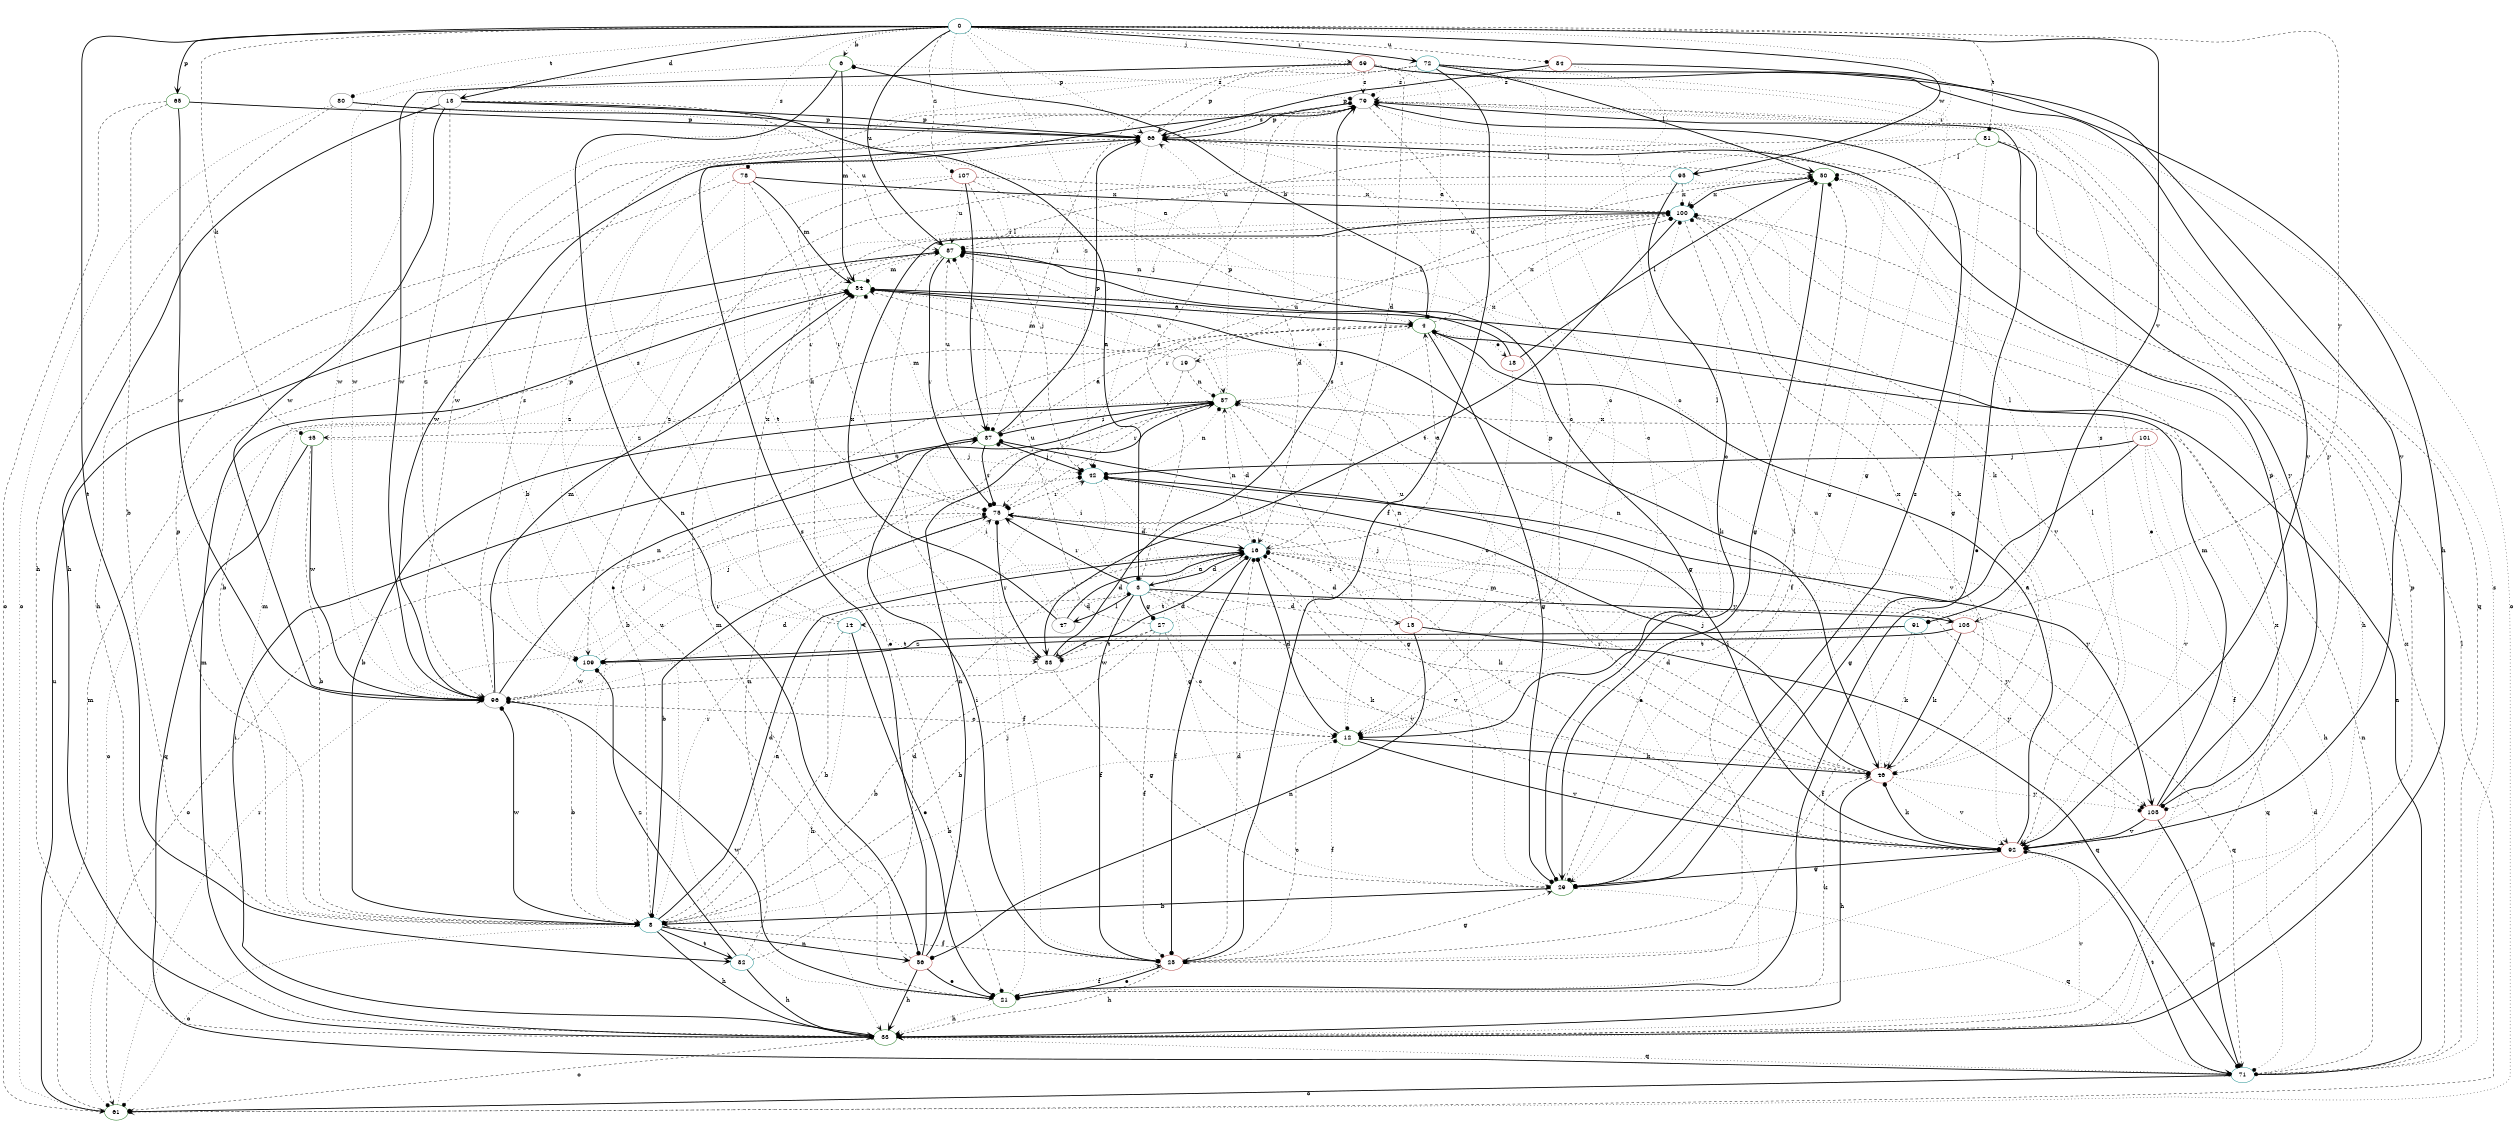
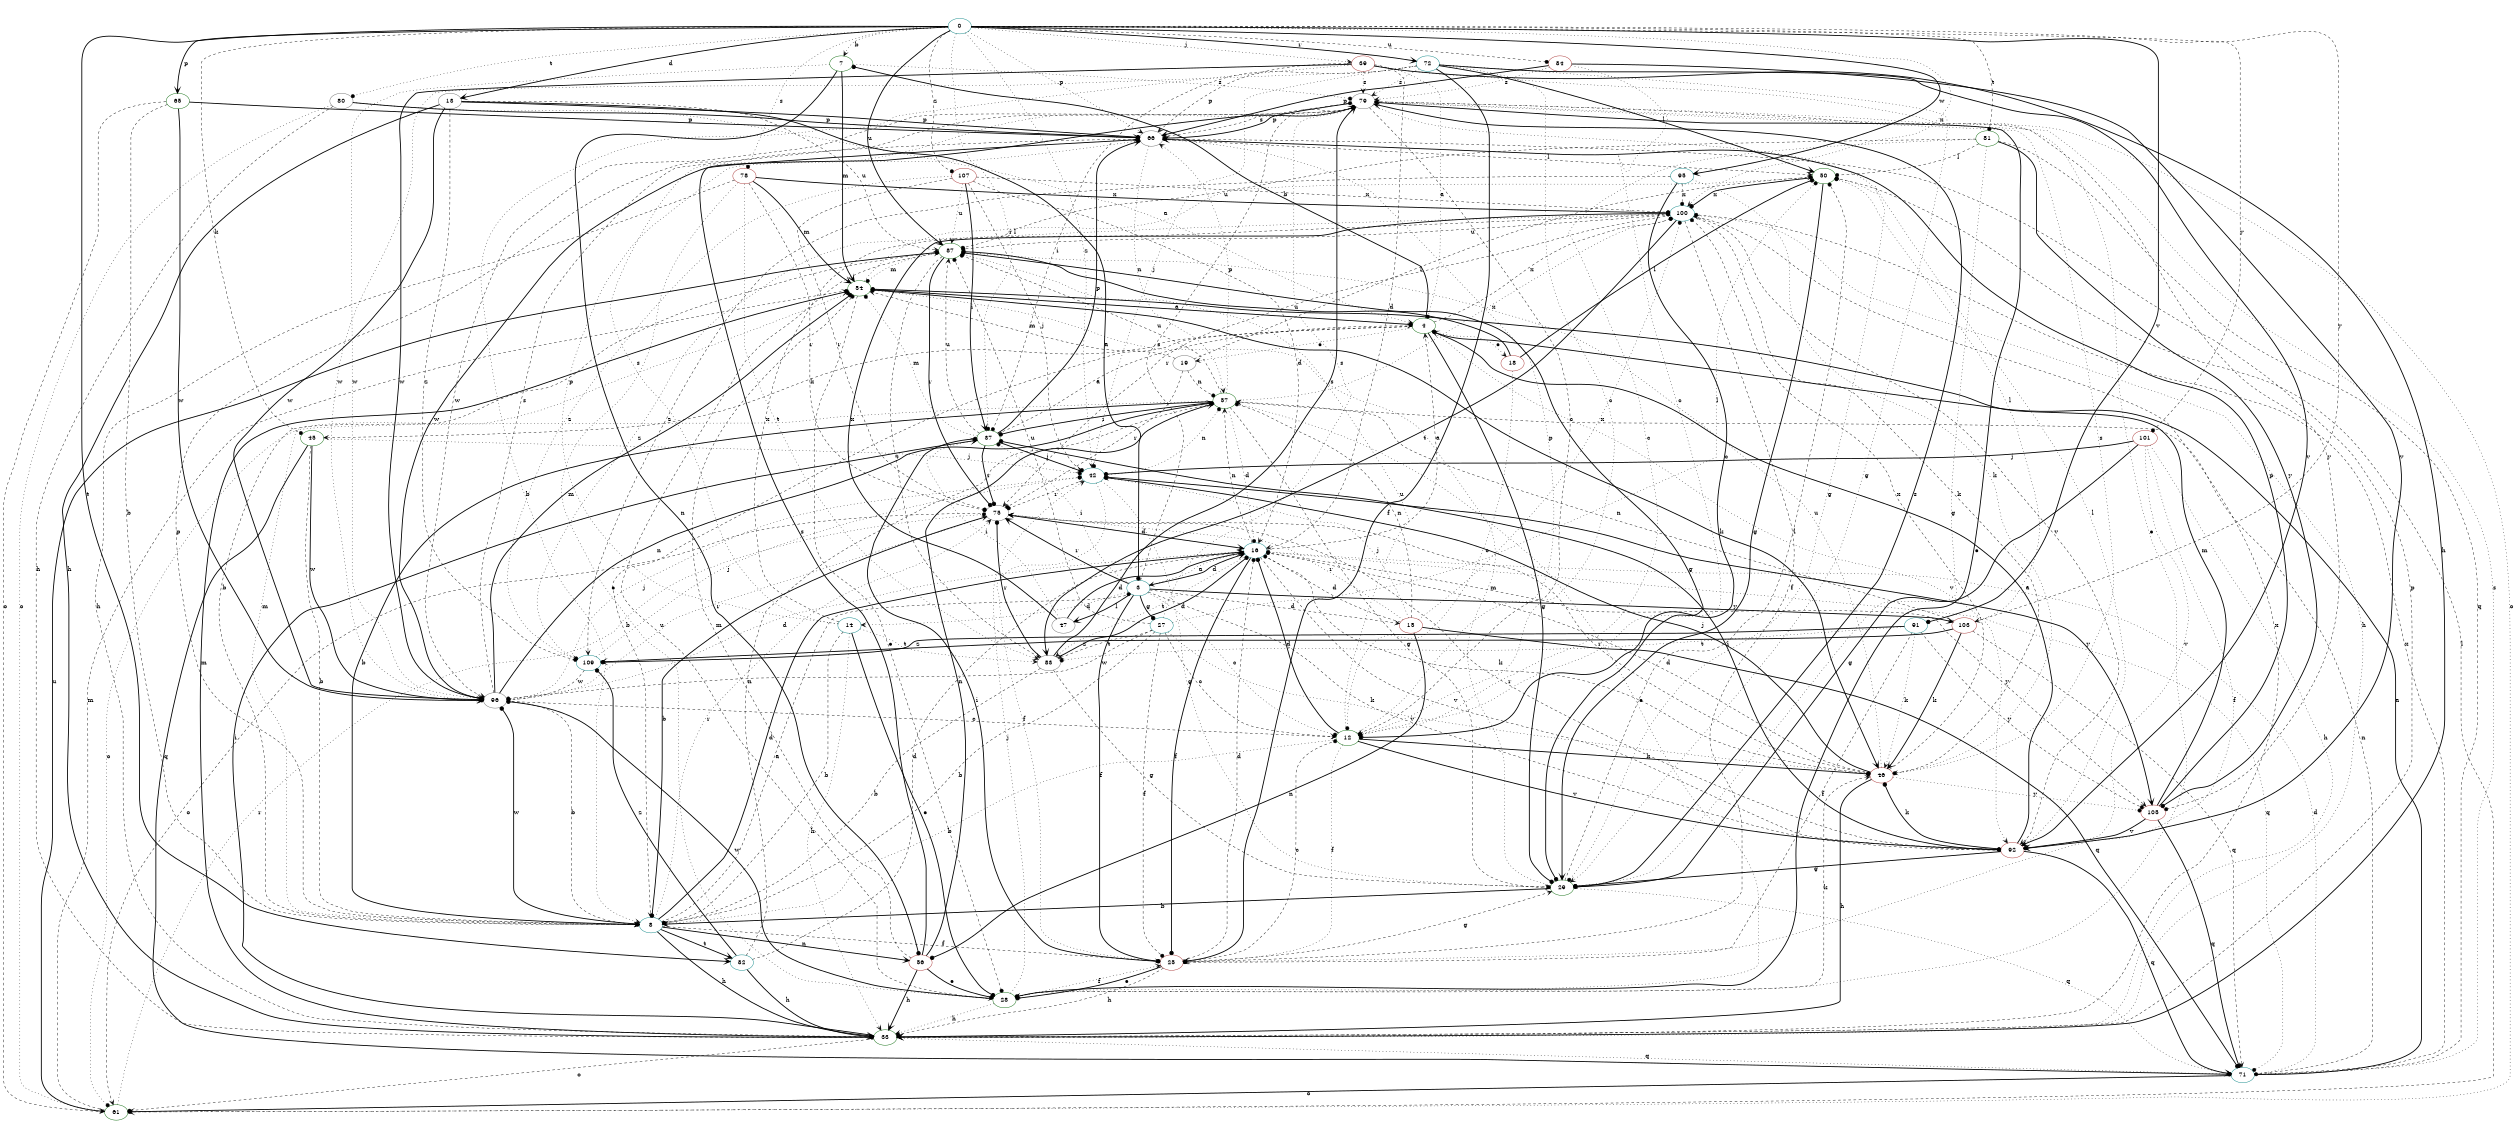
edge "0" -> "101": added, label "y"
node "6": label "6" -> "7"
edge "72" -> "79": arrowhead dot -> vee
edge "0" -> "100": label "r" -> "x"
edge "8" -> "16": arrowhead dot -> vee
edge "46" -> "92": removed, label "v"
edge "8" -> "61": removed, label "o"
edge "92" -> "71": label "t" -> "q"
node "21": label "21" -> "28"
edge "33" -> "92": removed, label "v"
